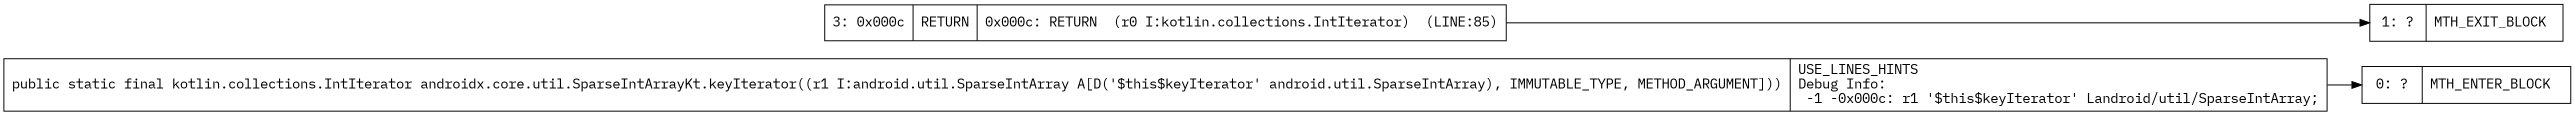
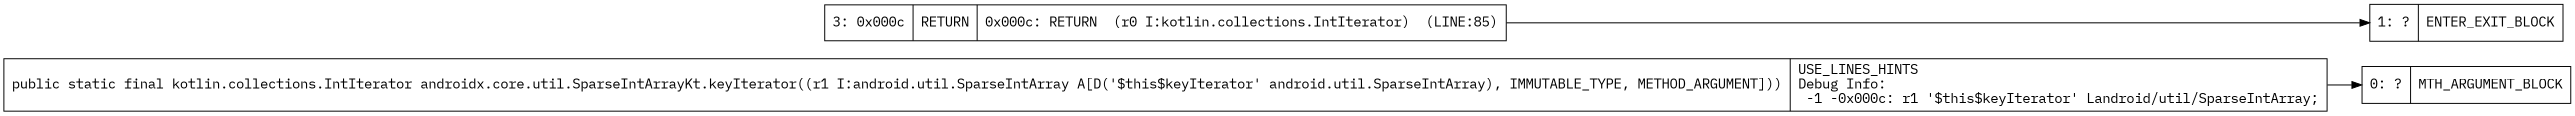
node "1: ?": text "MTH_EXIT_BLOCK" -> "ENTER_EXIT_BLOCK"
node "0: ?": text "MTH_ENTER_BLOCK" -> "MTH_ARGUMENT_BLOCK"
